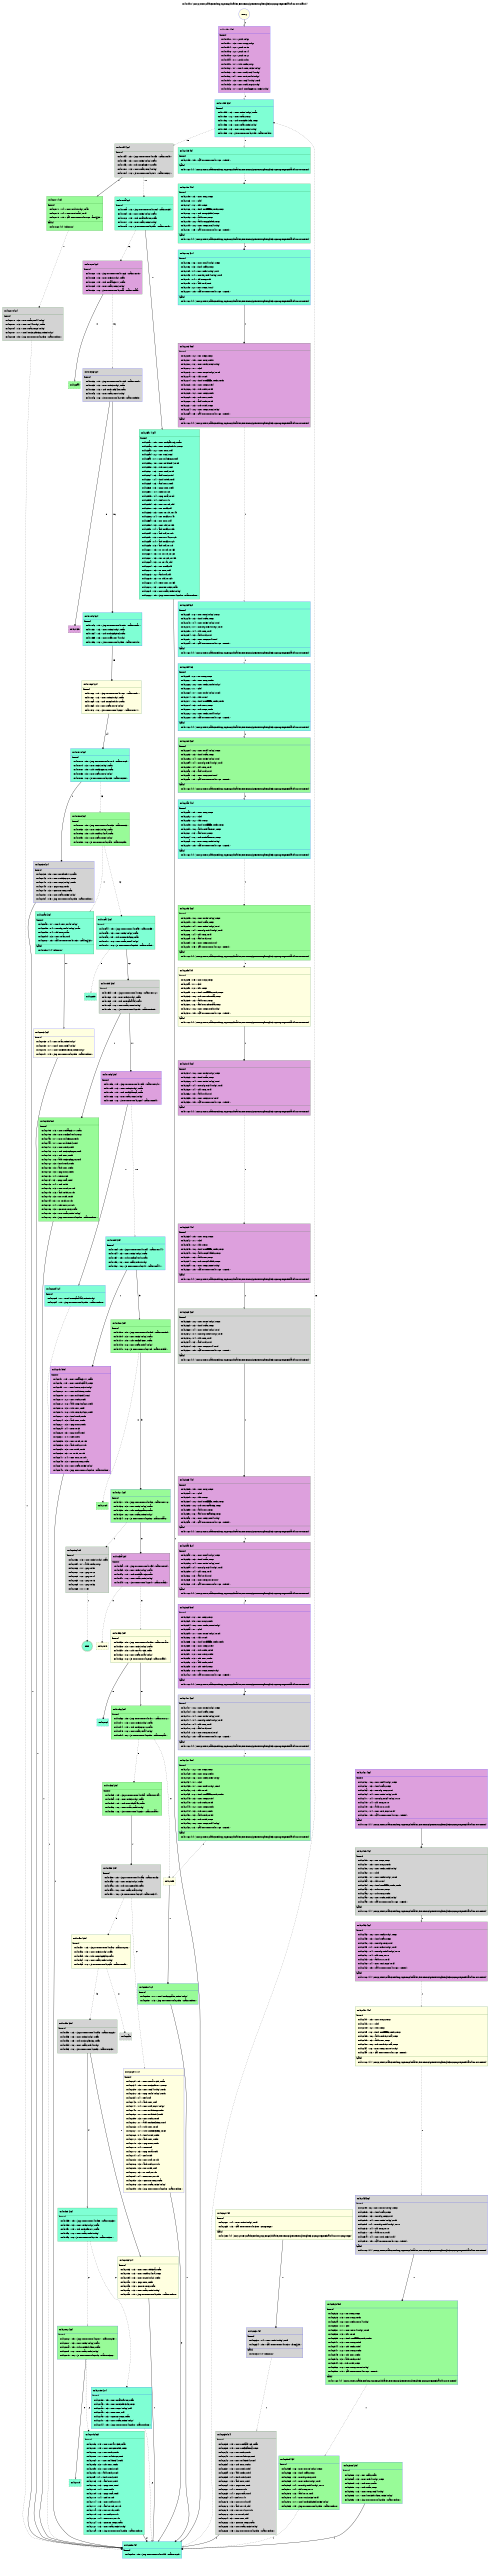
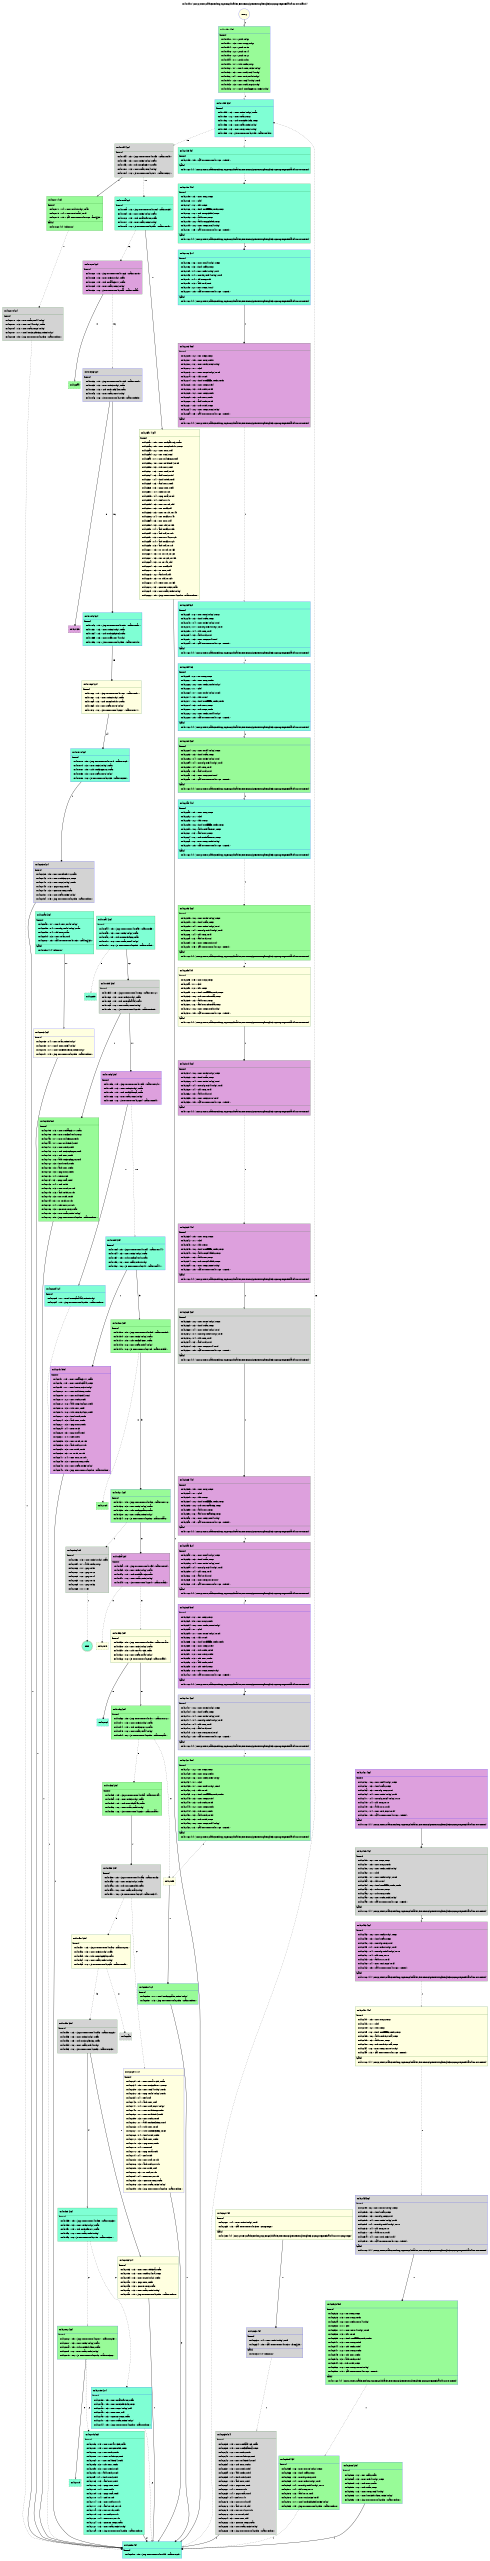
node "0x401db0 [45]": fillcolor plum -> palegreen
node "0x4025a1 [134]": fillcolor aquamarine -> lightyellow
node "0x401e8e [22]": removed
